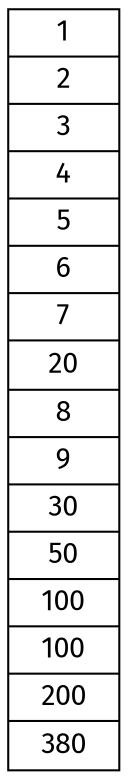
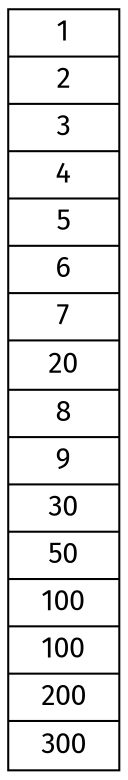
node "1": text "380" -> "300"
